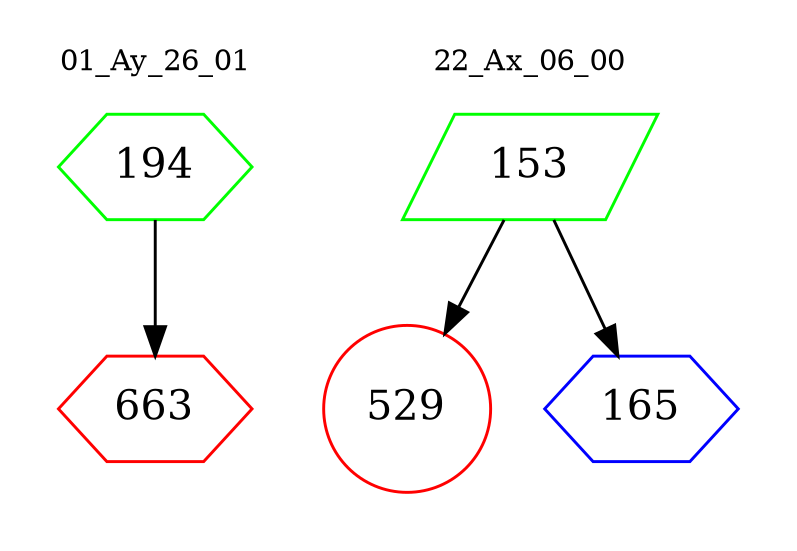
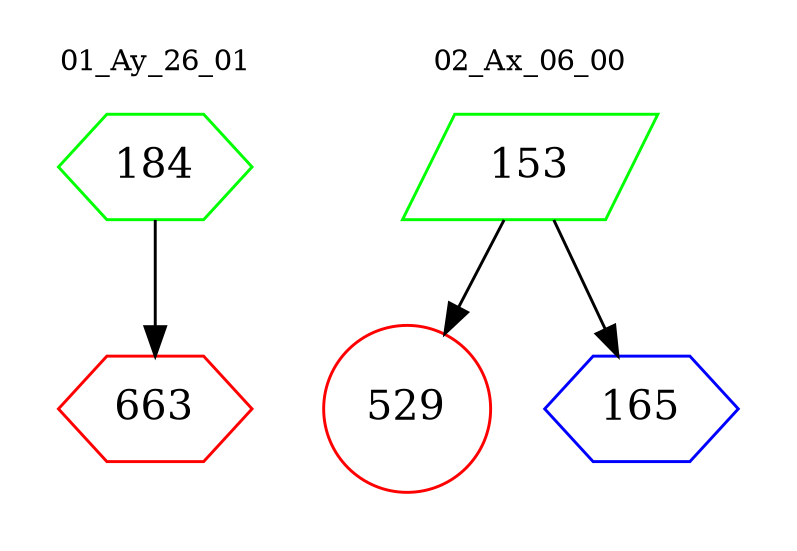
cluster "22_Ax_06_00": label "22_Ax_06_00" -> "02_Ax_06_00"
node "194": label "194" -> "184"
